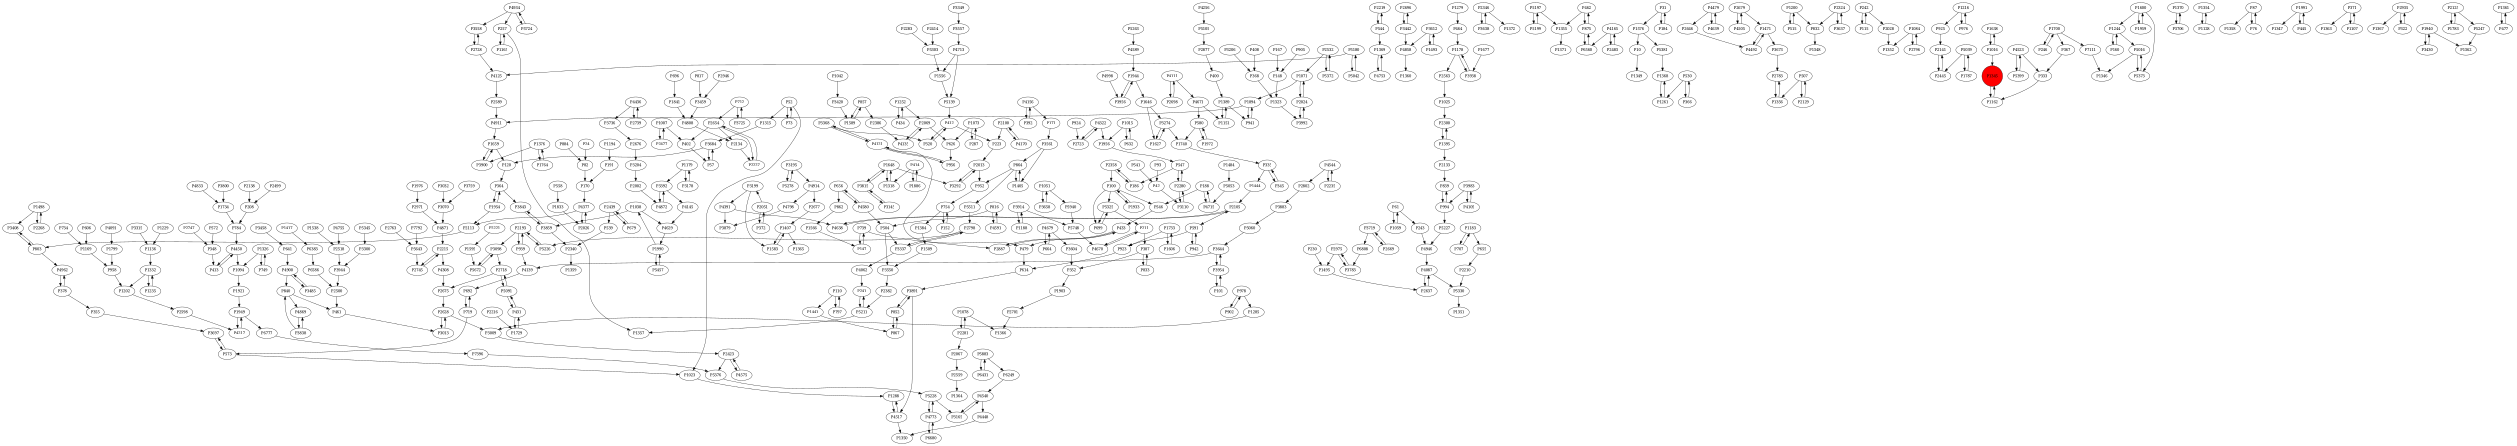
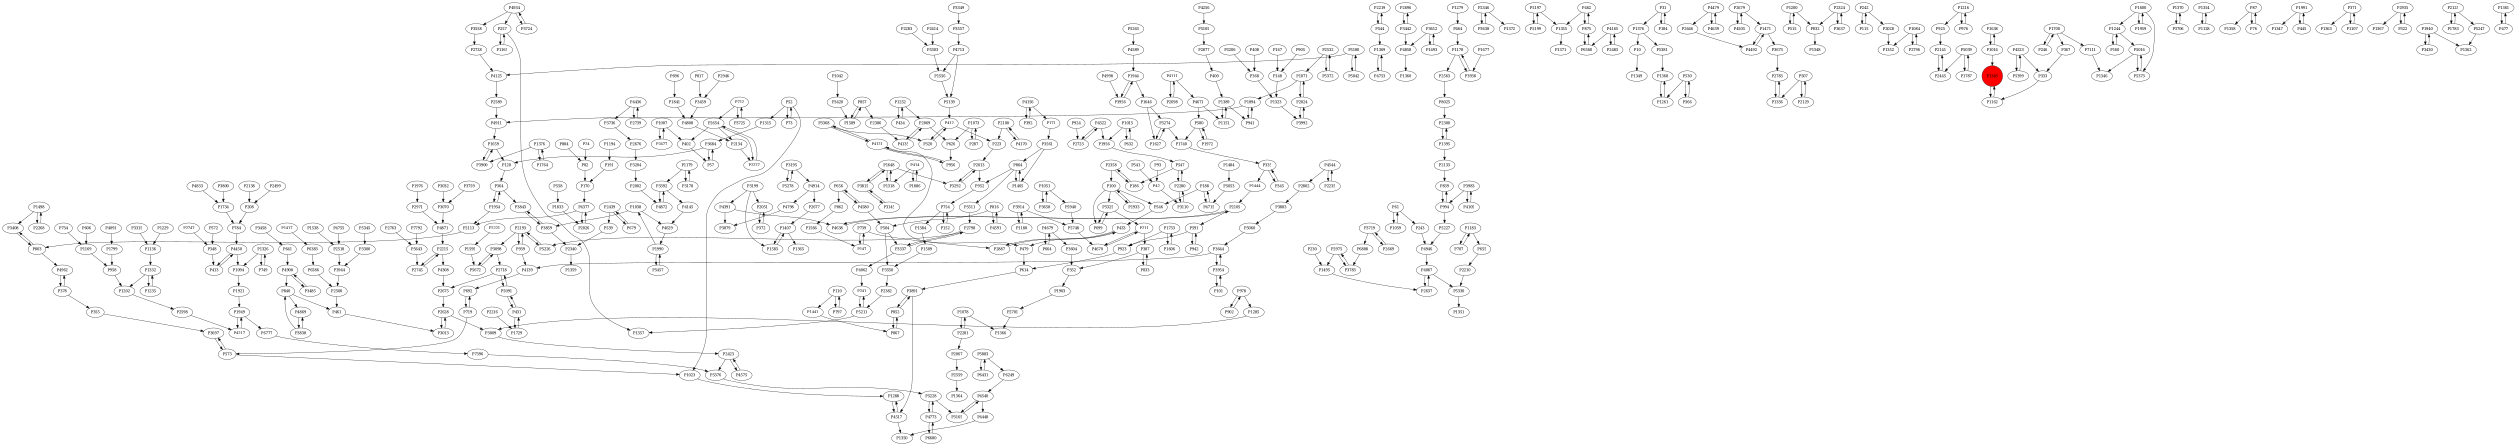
edge "P2728" -> "P3558": removed
node "P1025": label "P1025" -> "P8025"
edge "P2051" -> "P3199": reversed
